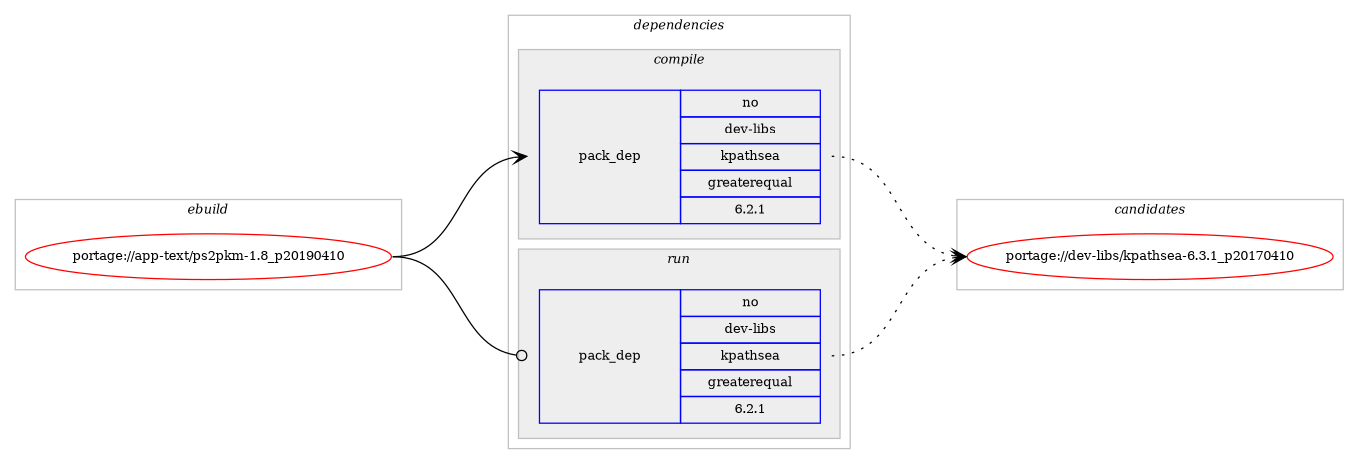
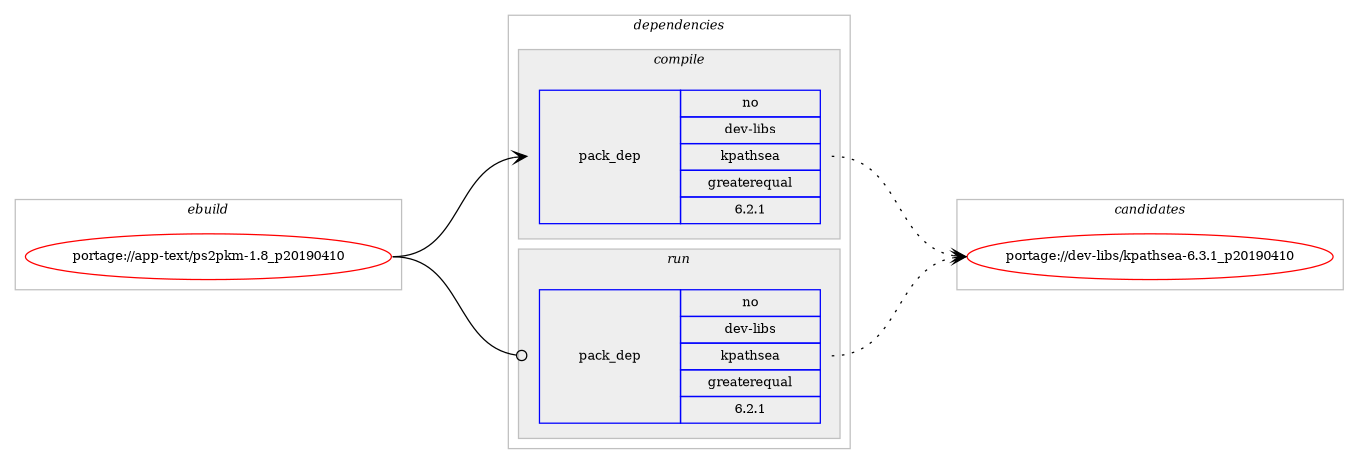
node "portage://dev-libs/kpathsea-6.3.1_p20170410": label "portage://dev-libs/kpathsea-6.3.1_p20170410" -> "portage://dev-libs/kpathsea-6.3.1_p20190410"
